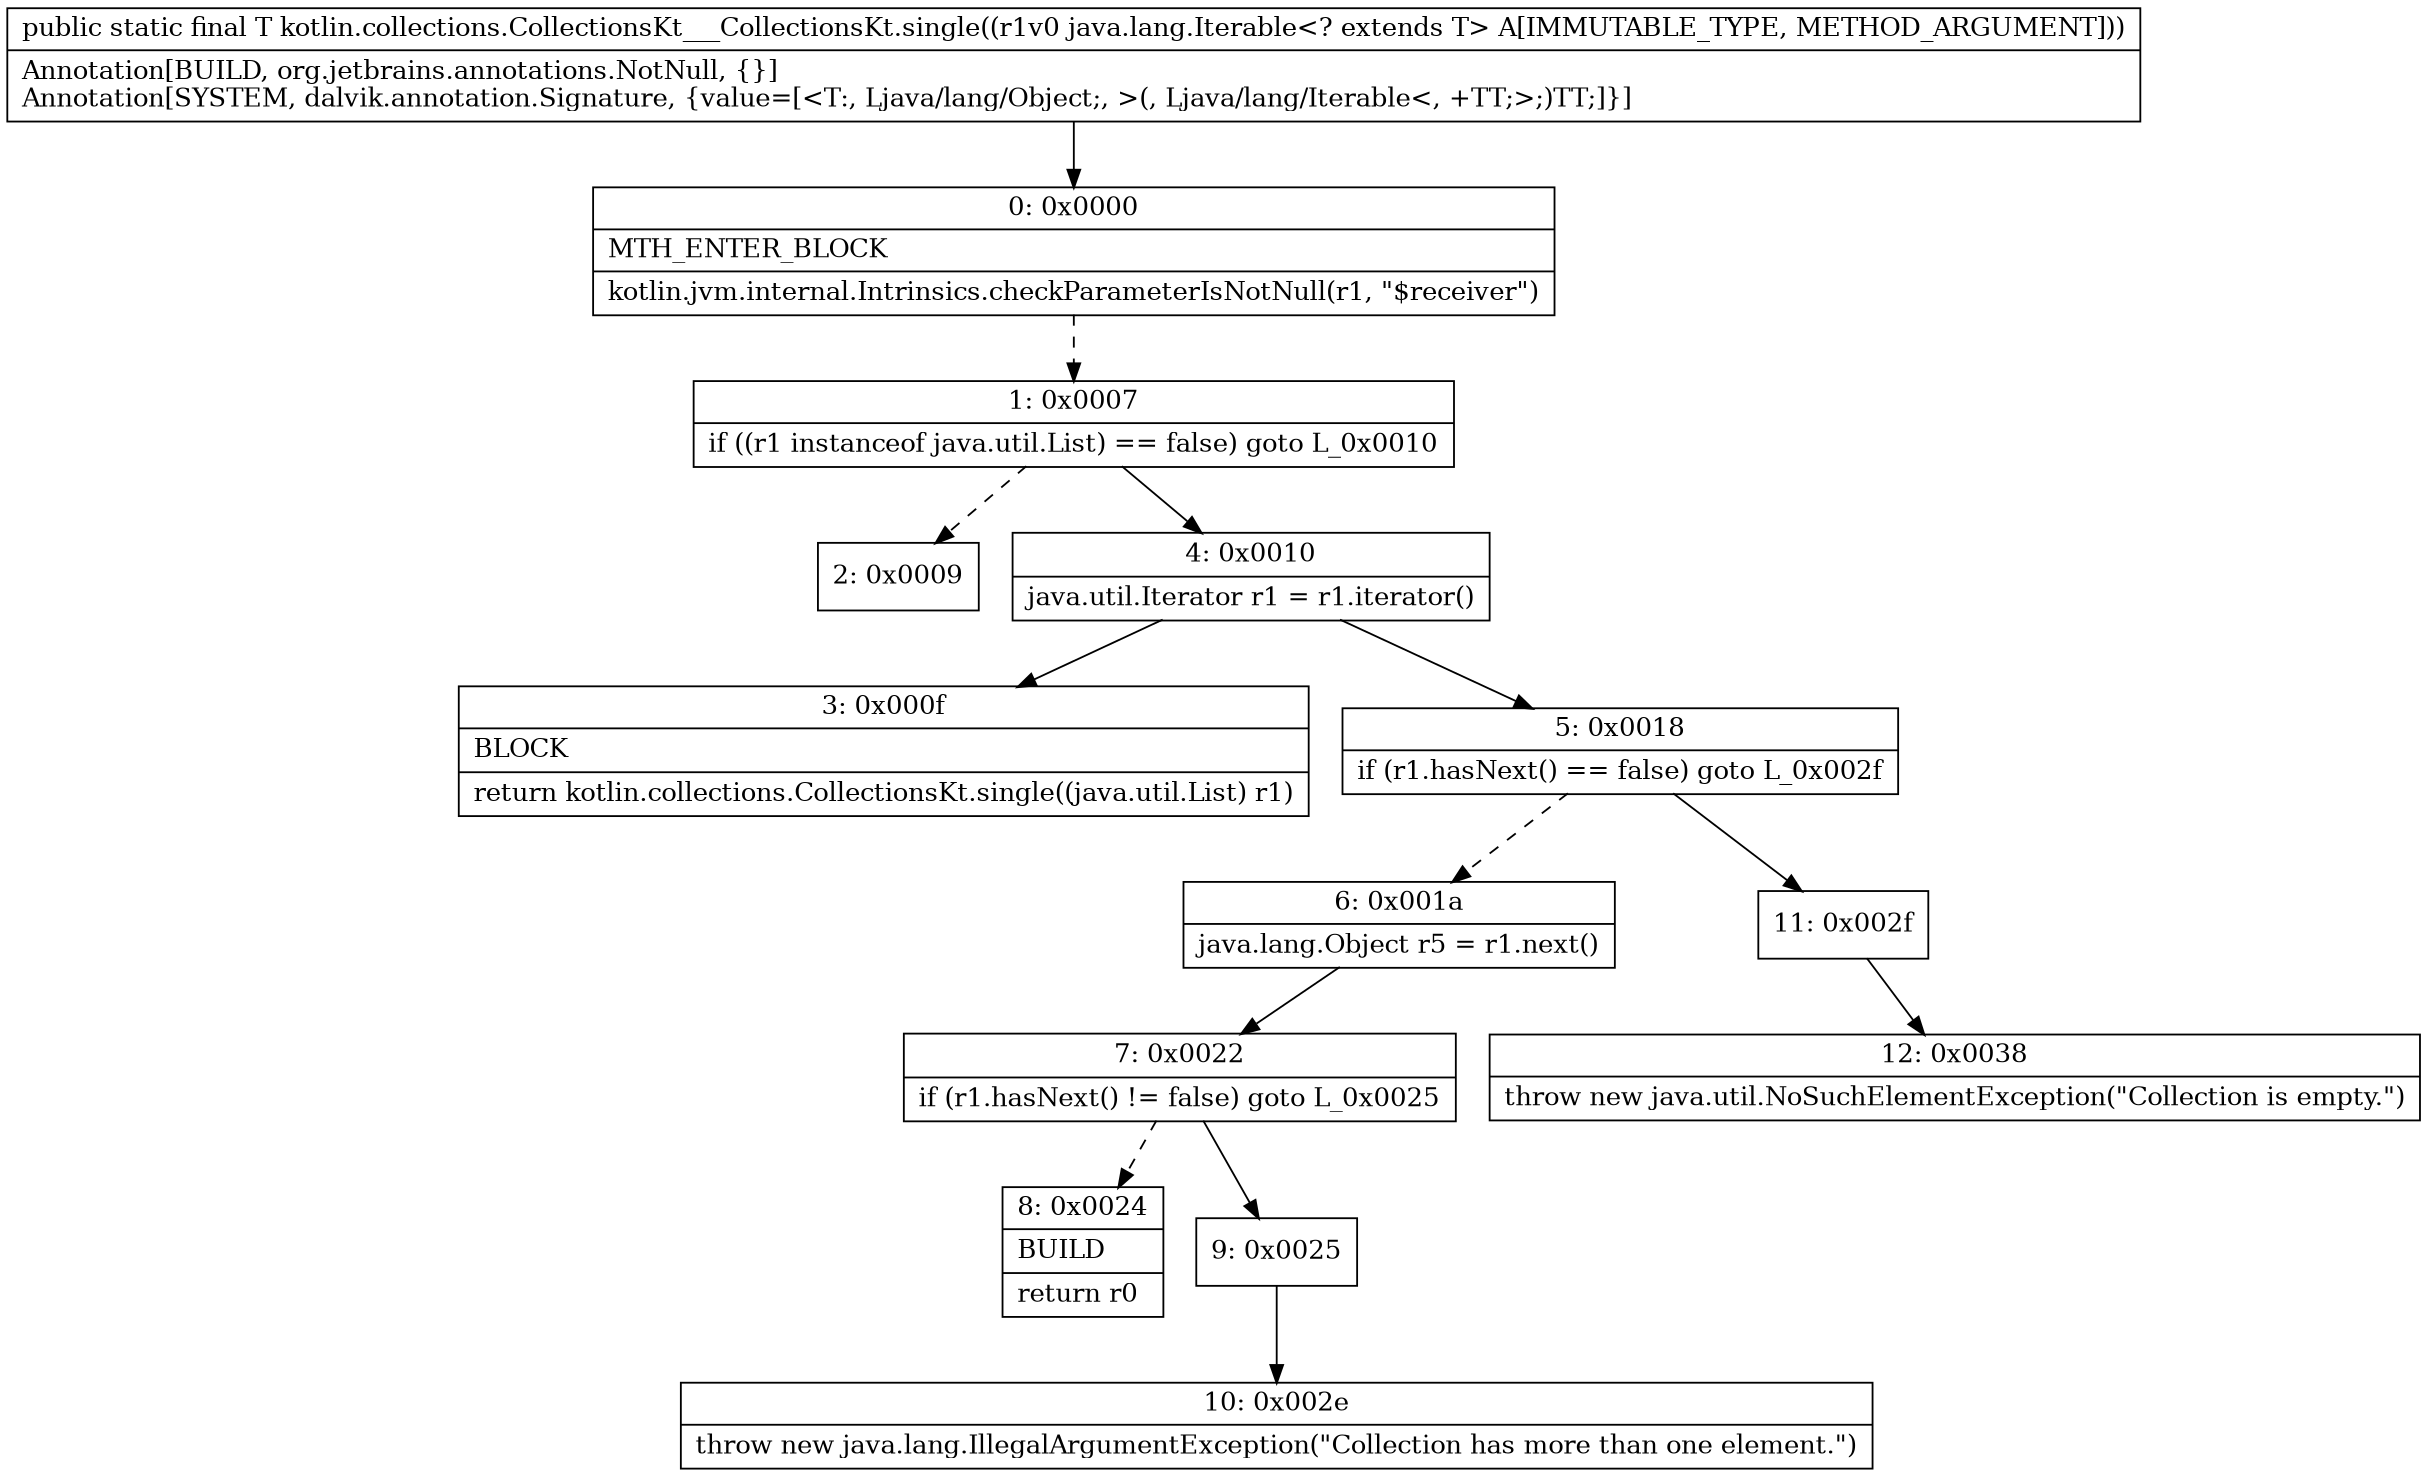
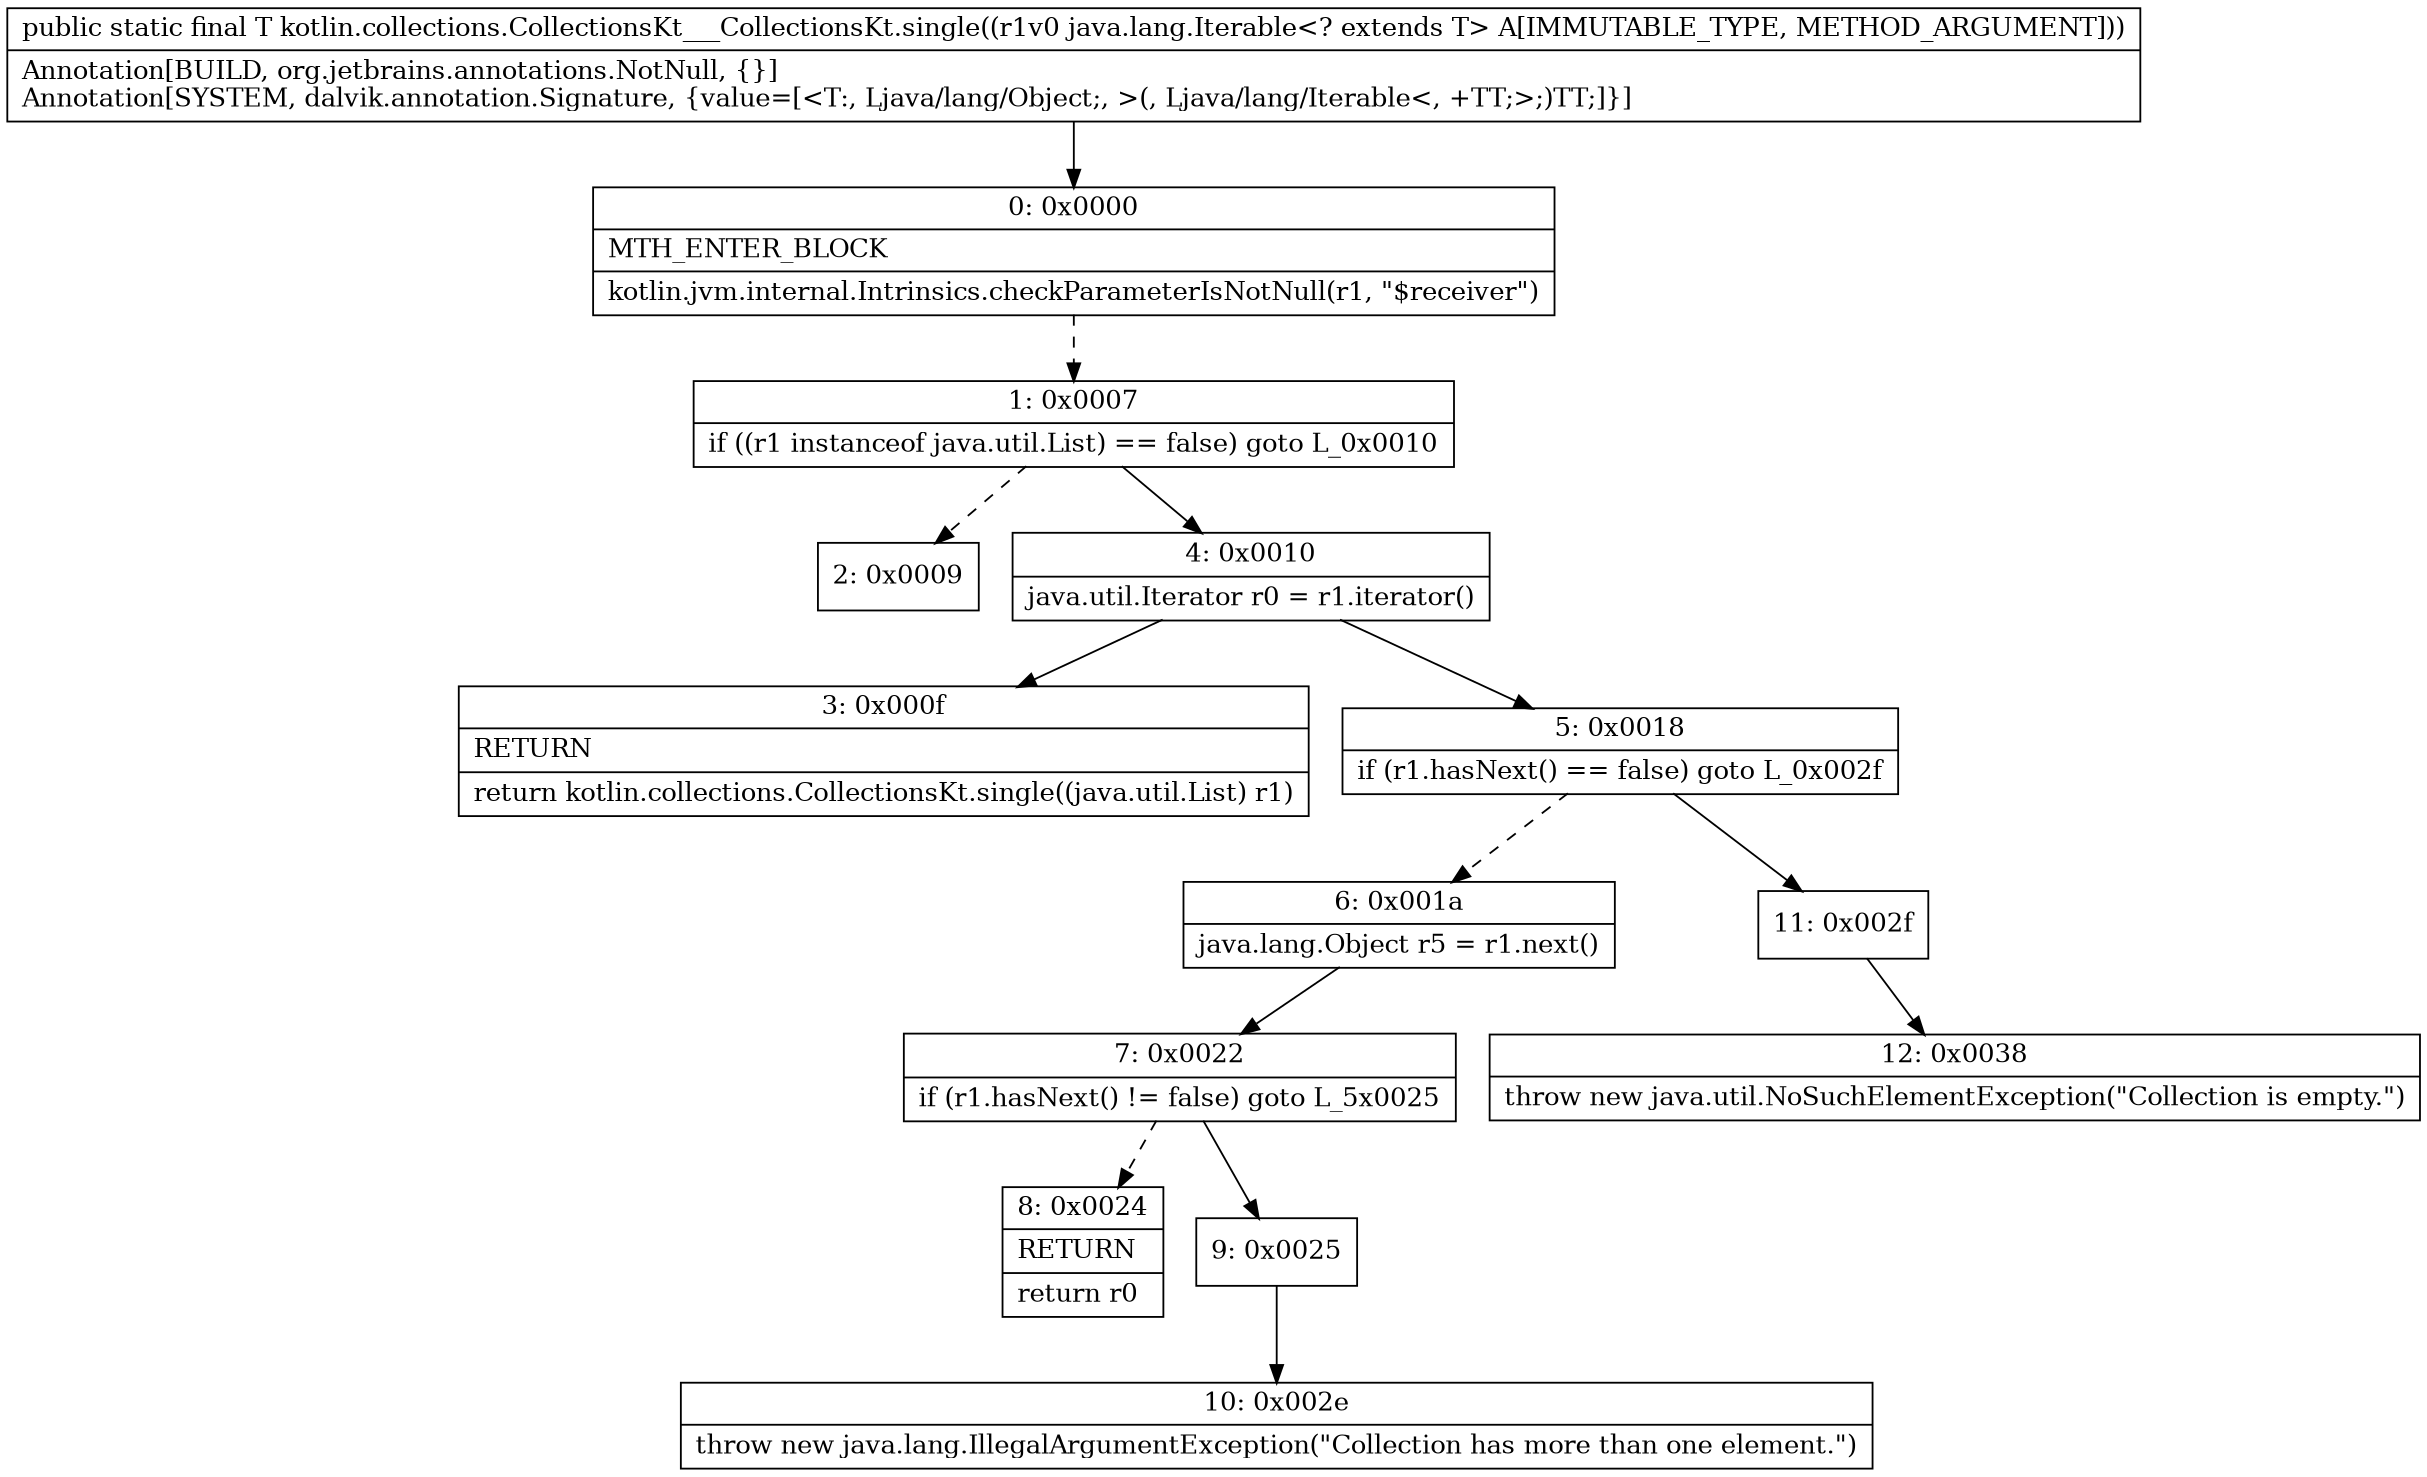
node "4: 0x0010": text "java.util.Iterator r1 = r1.iterator()" -> "java.util.Iterator r0 = r1.iterator()"
node "3: 0x000f": text "BLOCK" -> "RETURN"
node "7: 0x0022": text "if (r1.hasNext() != false) goto L_0x0025" -> "if (r1.hasNext() != false) goto L_5x0025"
node "8: 0x0024": text "BUILD" -> "RETURN"
